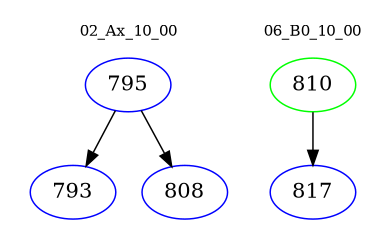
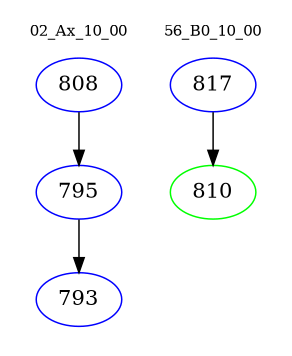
cluster "06_B0_10_00": label "06_B0_10_00" -> "56_B0_10_00"
edge "810" -> "817": reversed
edge "795" -> "808": reversed
